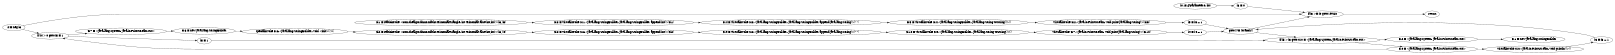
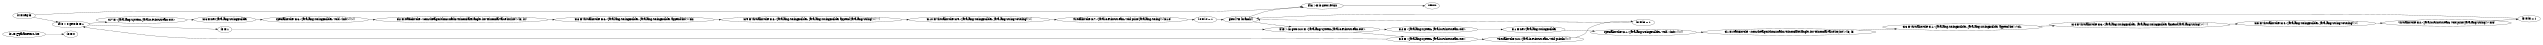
edge "i3 = 0" -> "if i3 >= i0 goto return": removed
node "specialinvoke $r1.<java.lang.StringBuilder: void <init>()>()": added
